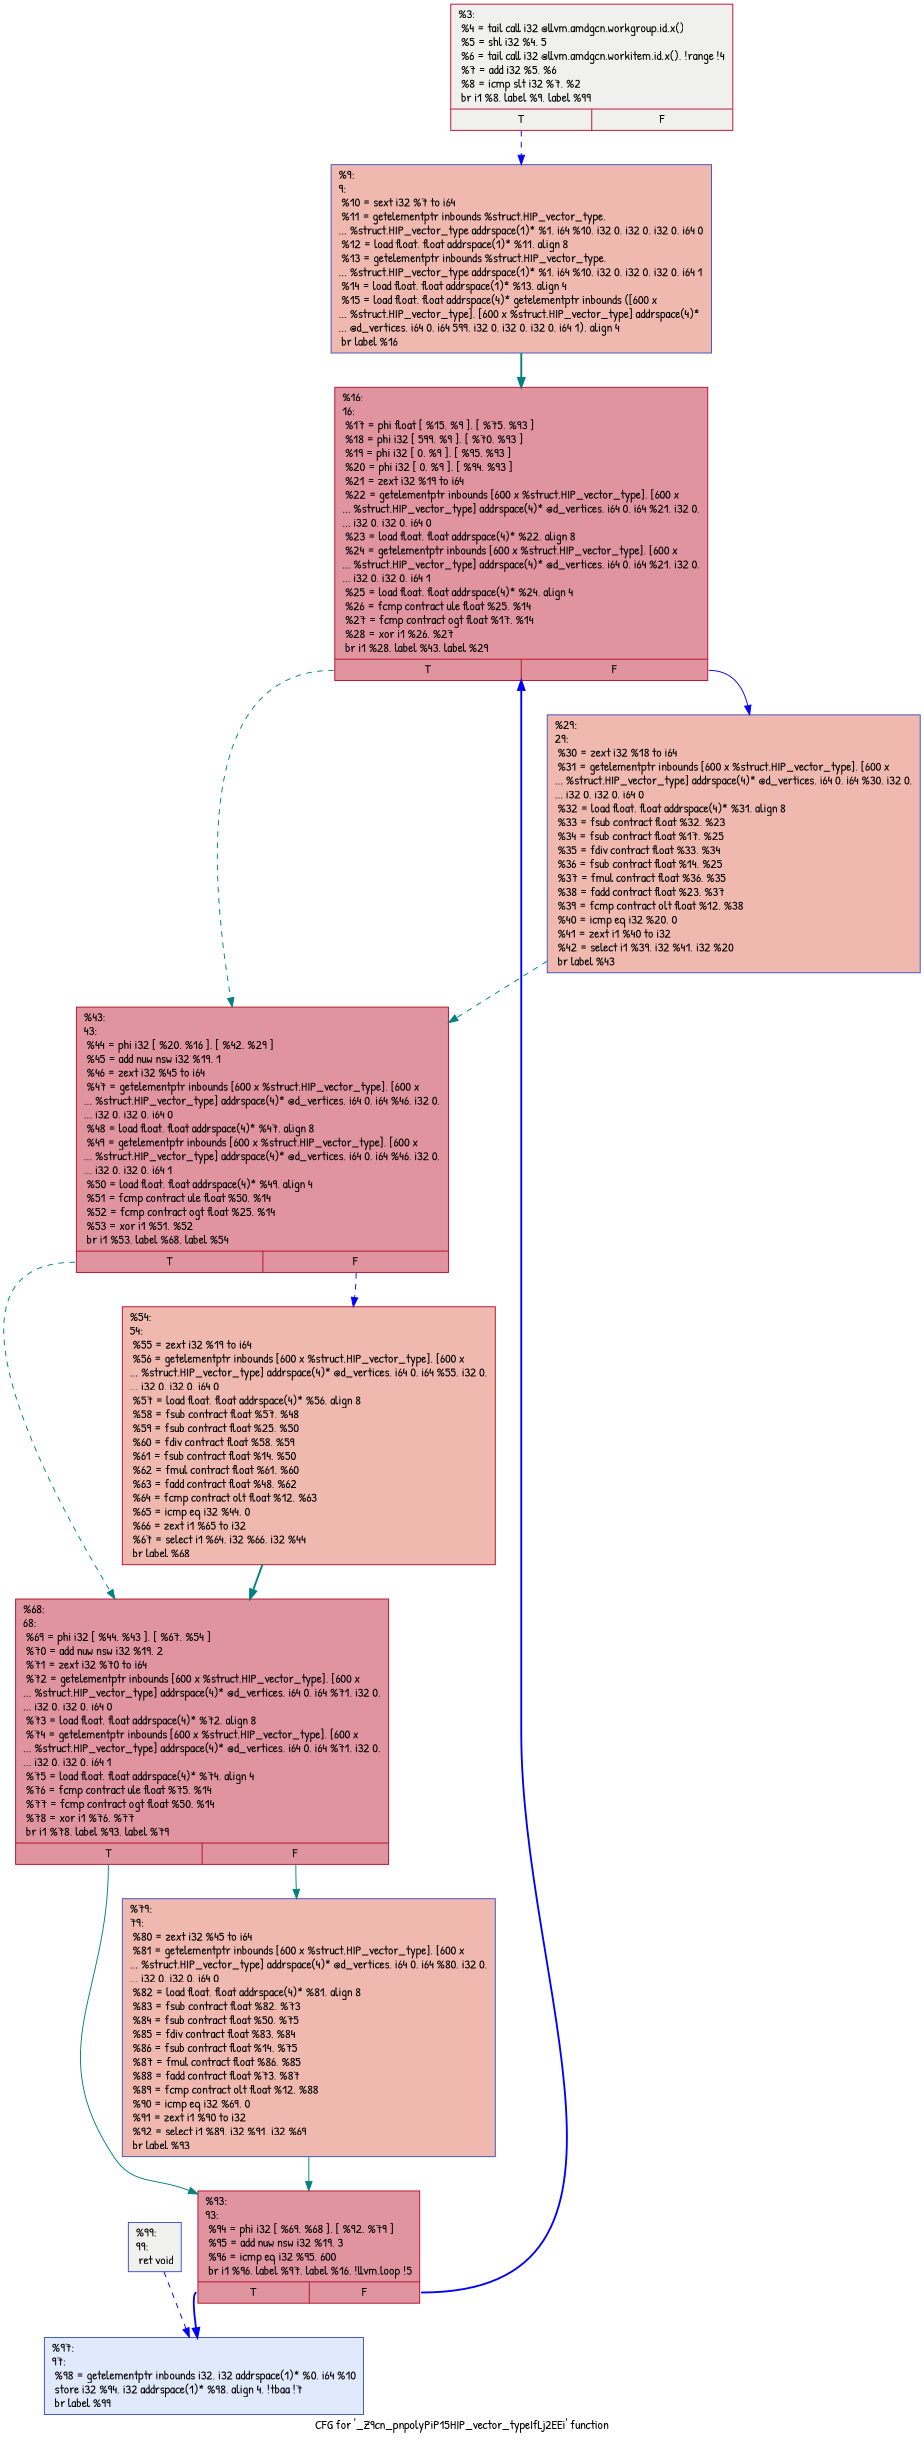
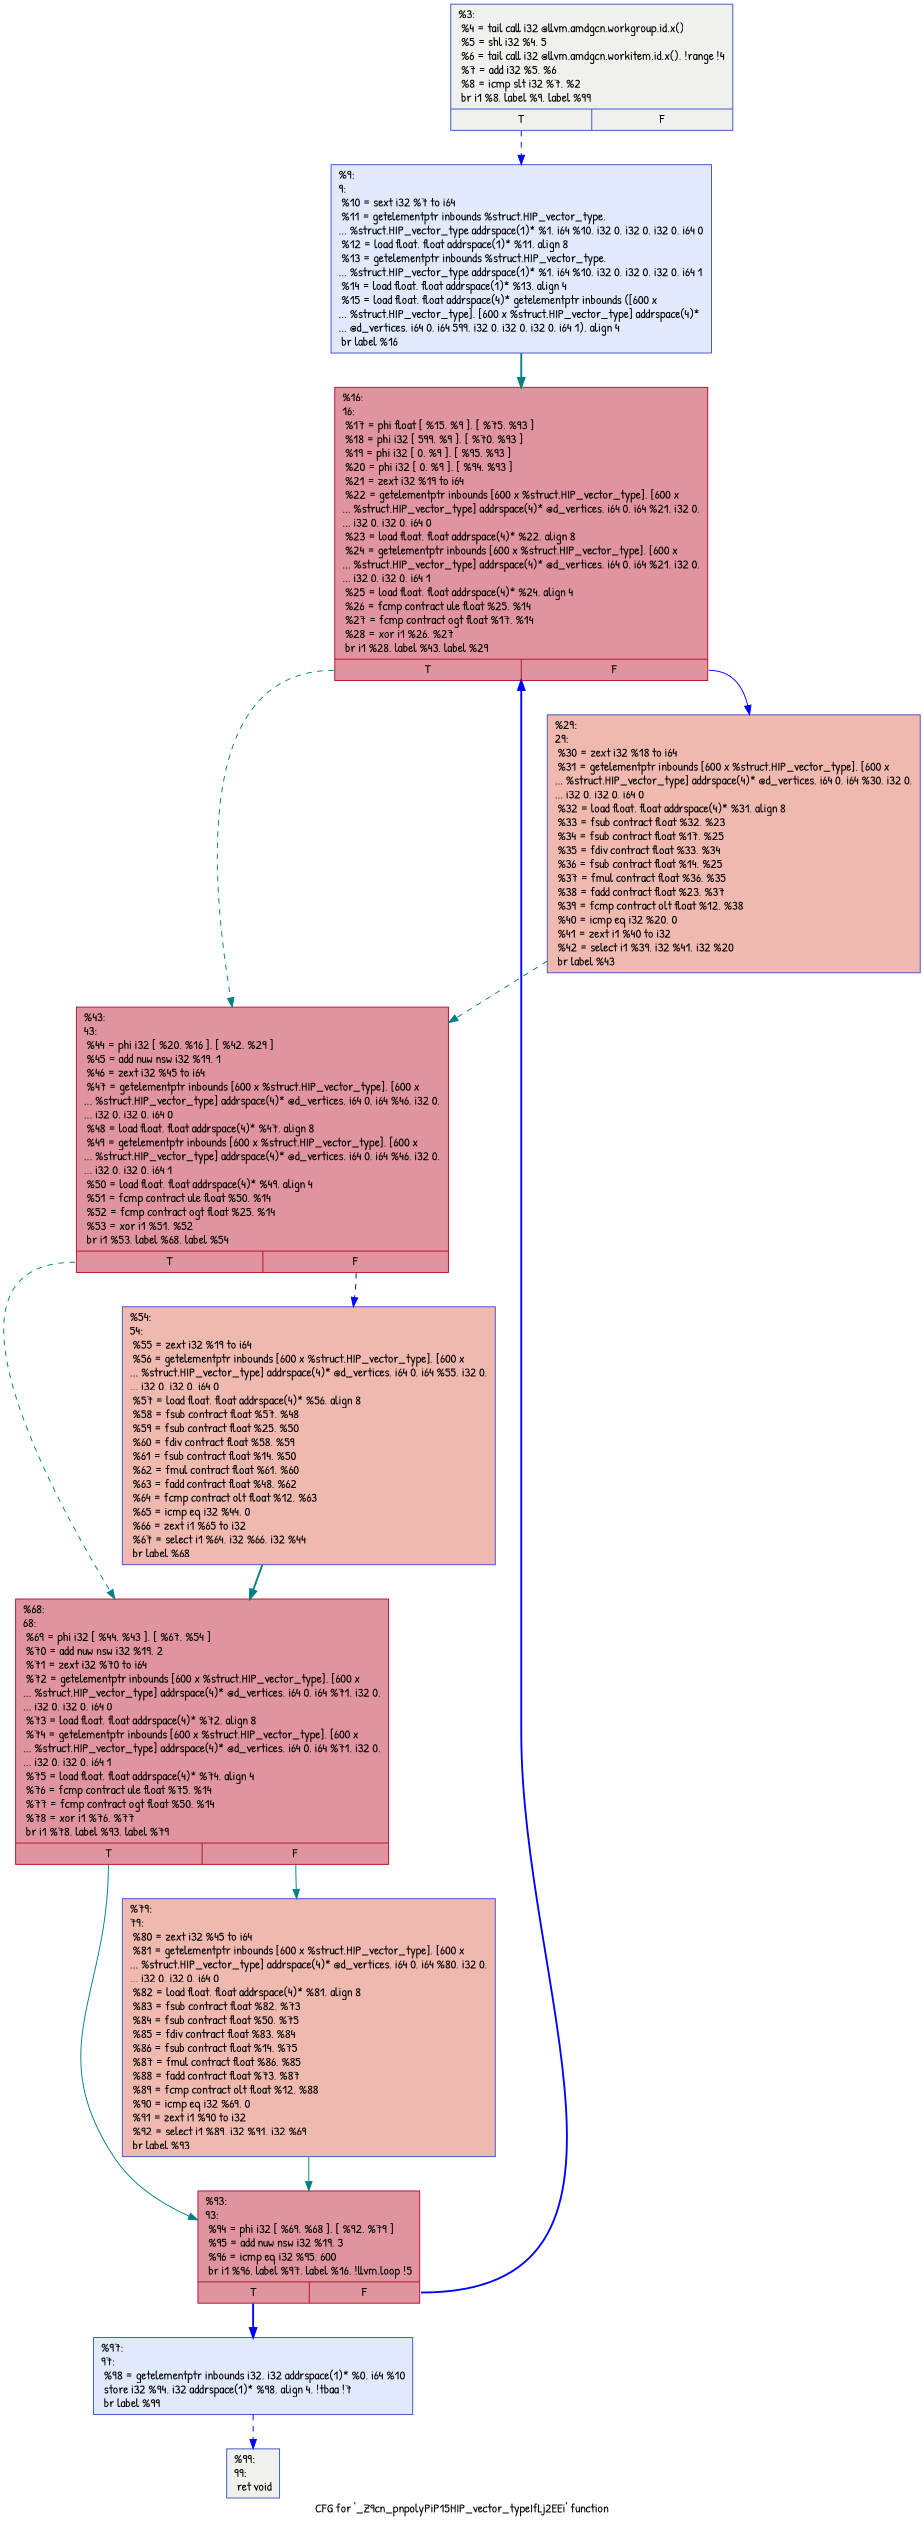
node "%3:": color #b70d28ff -> #3d50c3ff
node "%9:": fillcolor #de614d70 -> #b9d0f970
node "%54:": color #b70d28ff -> #3d50c3ff
edge "%99:" -> "%97:": reversed
